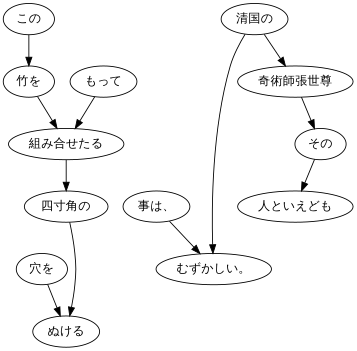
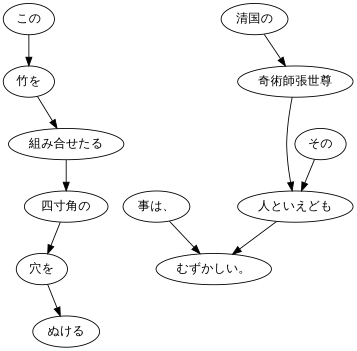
node "もって": removed
edge "奇術師張世尊" -> "その": now "奇術師張世尊" -> "人といえども"
edge "清国の" -> "むずかしい。": now "人といえども" -> "むずかしい。"
edge "四寸角の" -> "ぬける": now "四寸角の" -> "穴を"
